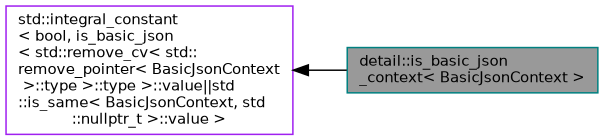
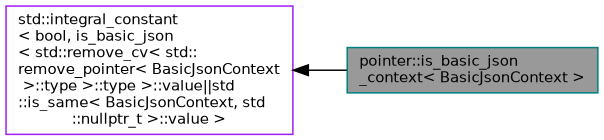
node "detail::is_basic_json _context< BasicJsonContext >": label "detail::is_basic_json _context< BasicJsonContext >" -> "pointer::is_basic_json _context< BasicJsonContext >"
